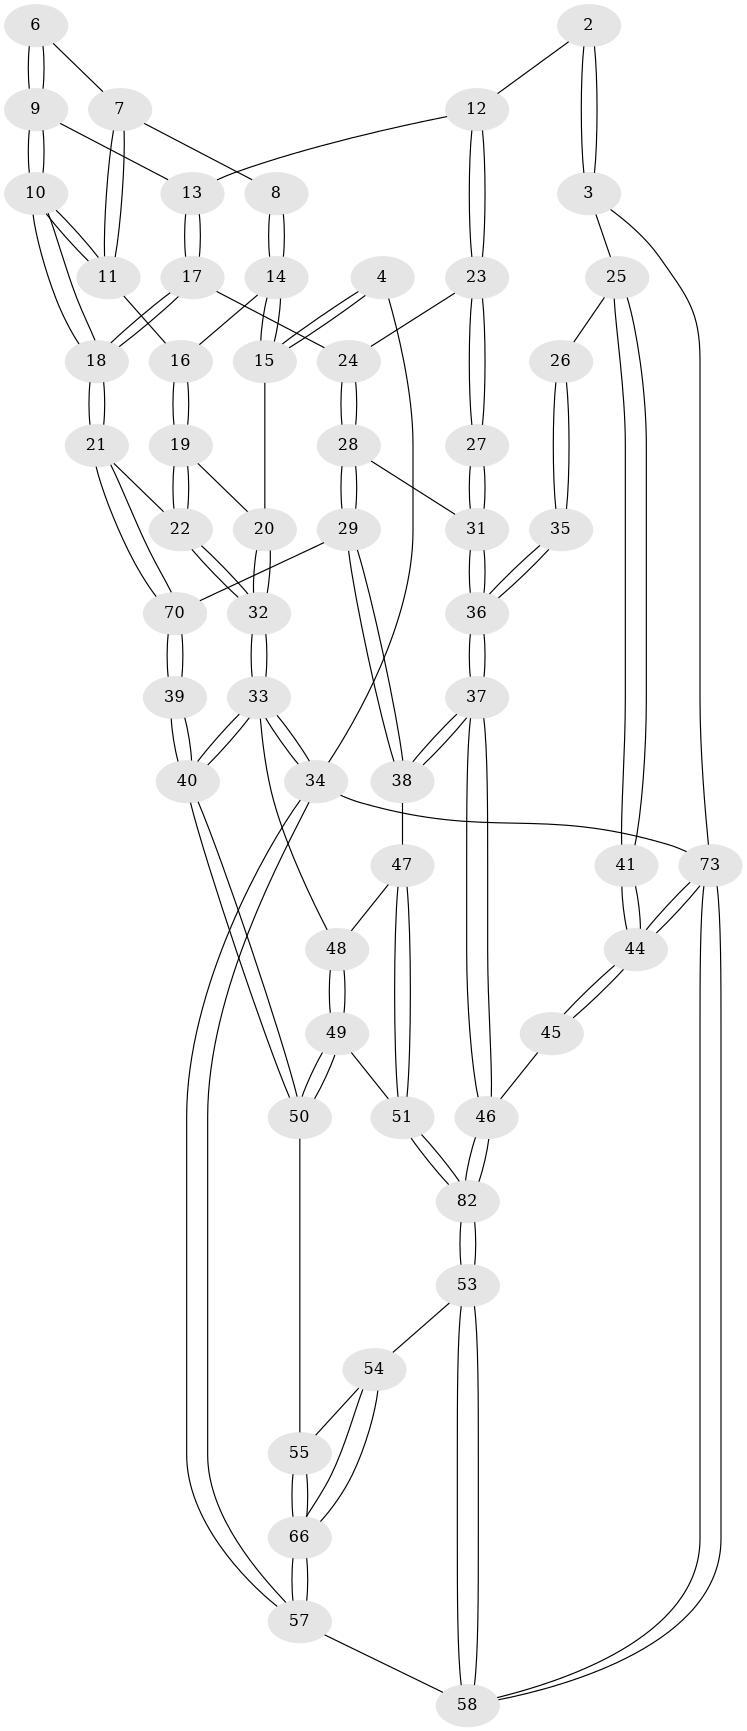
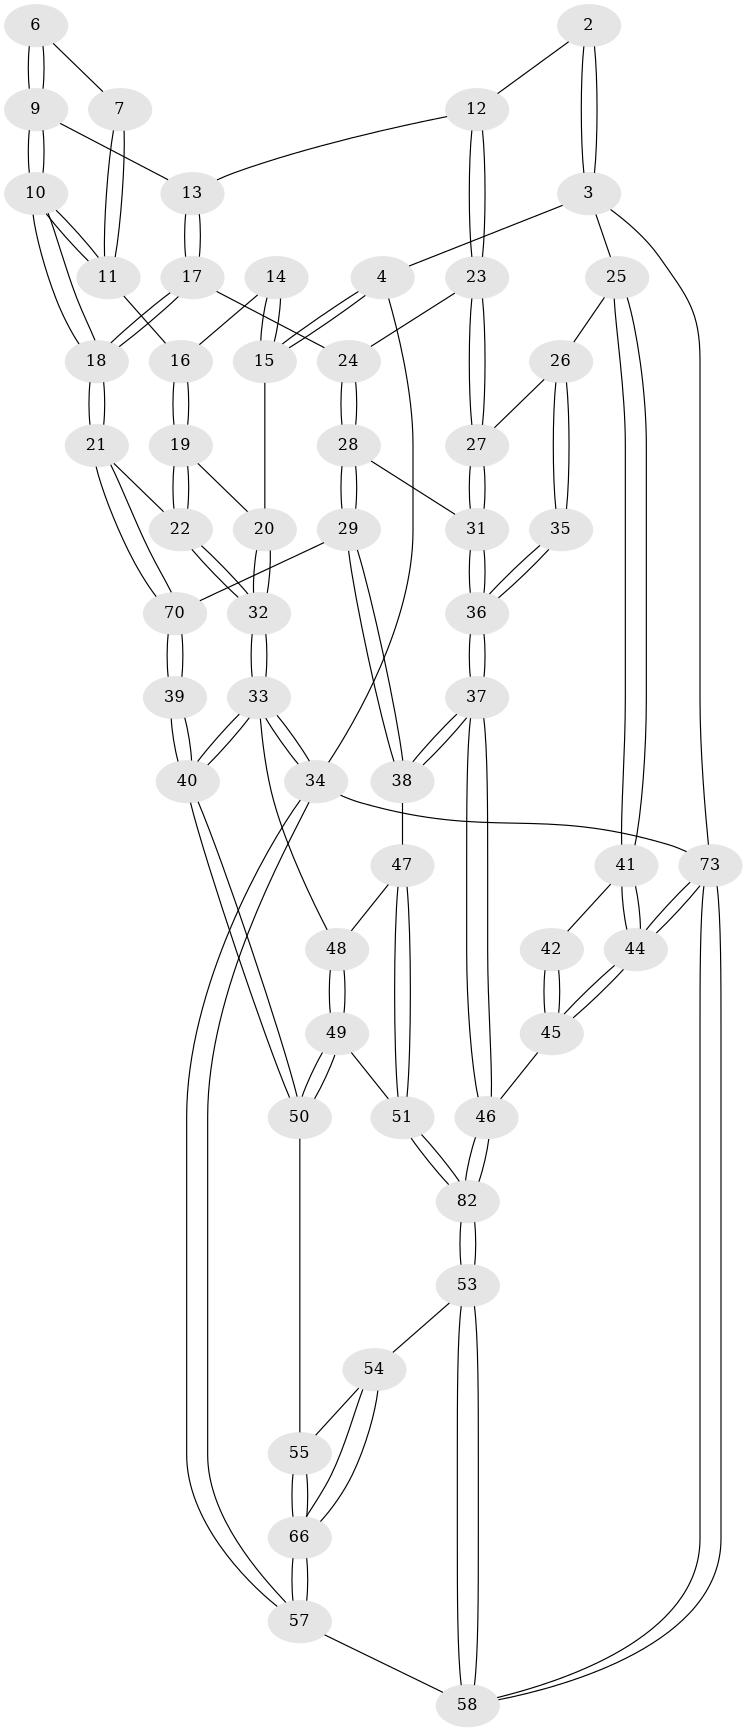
node "8": removed
edge "3" -- "4": added
edge "26" -- "27": added
node "42": added
